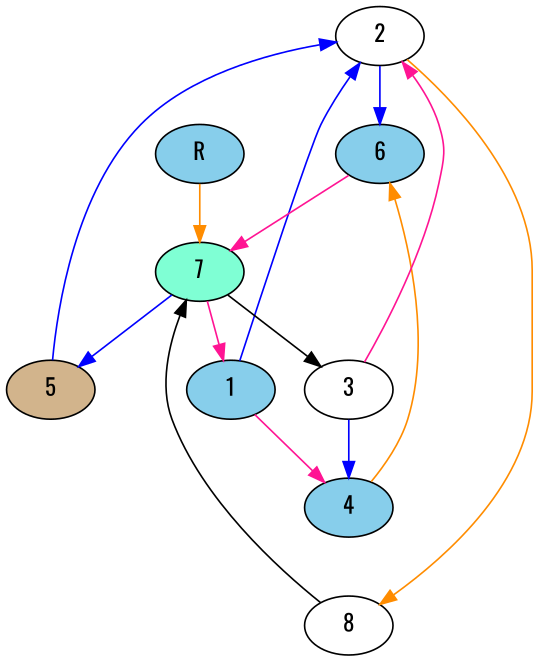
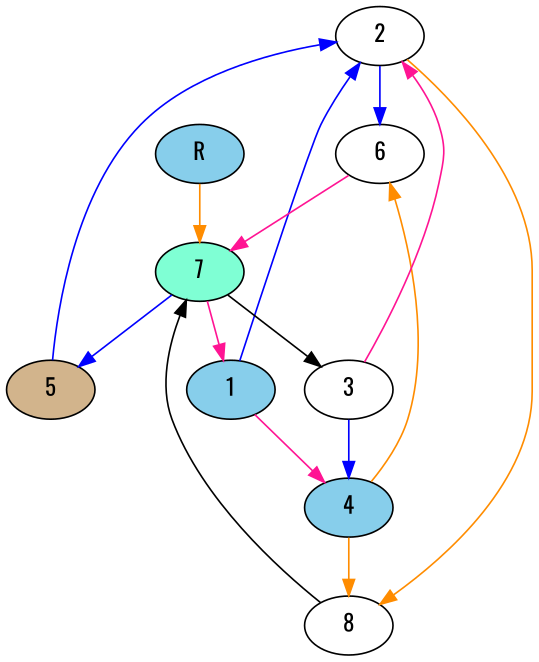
node "6": fillcolor skyblue -> white
edge "4" -> "8": added
